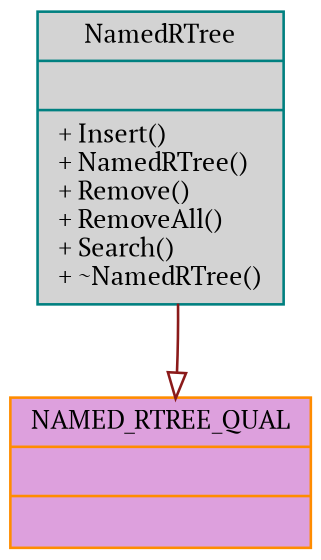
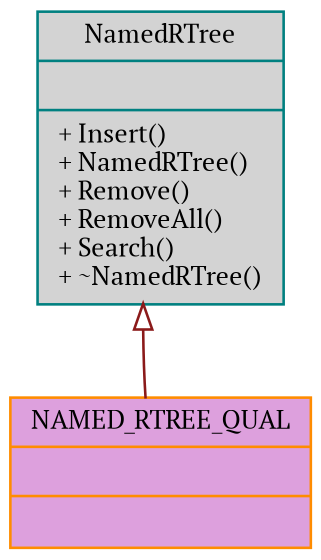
edge "NamedRTree" -> "NAMED_RTREE_QUAL": reversed
